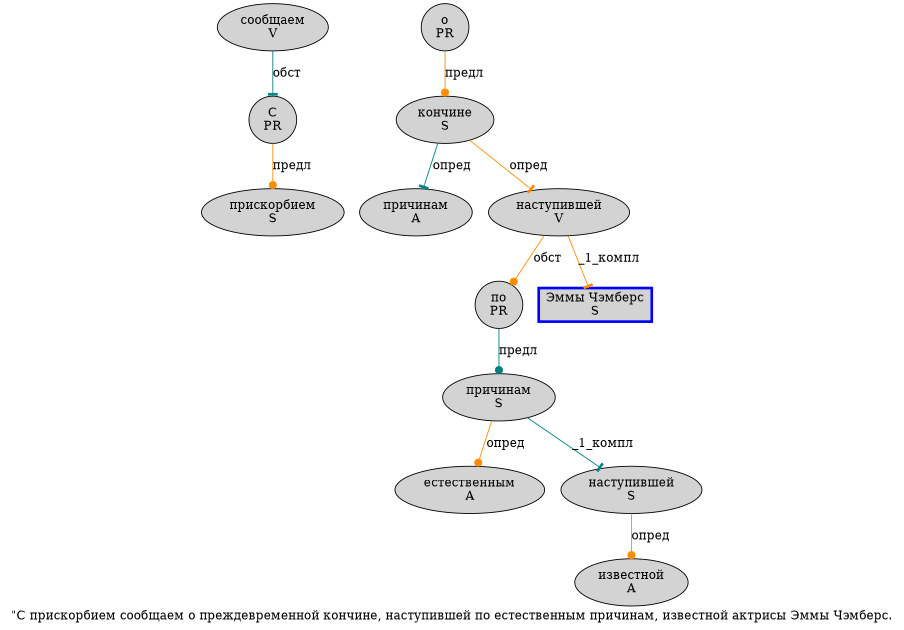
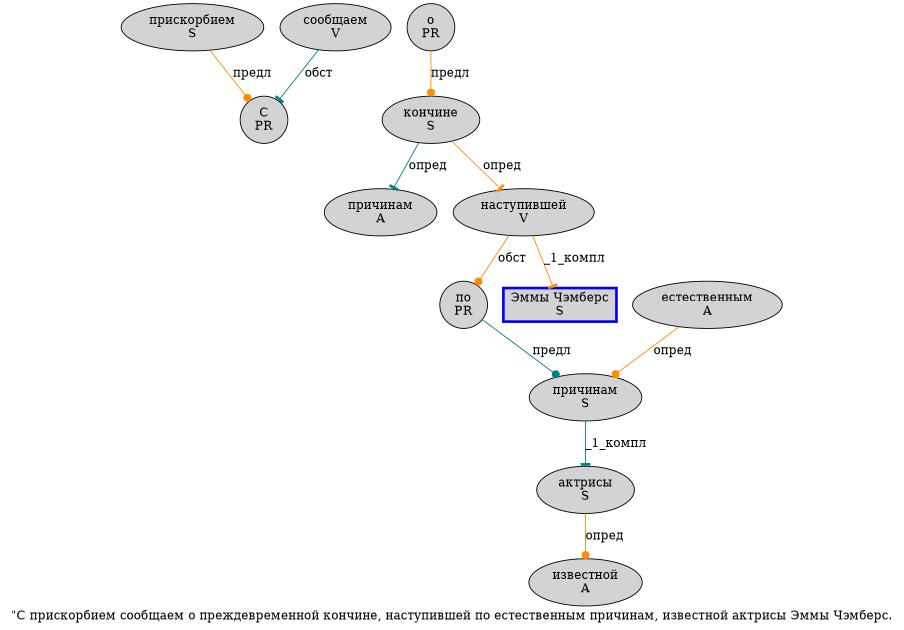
edge "С PR" -> "прискорбием S": reversed
edge "причинам S" -> "естественным A": reversed
node "наступившей S": label "наступившей S" -> "актрисы S"
